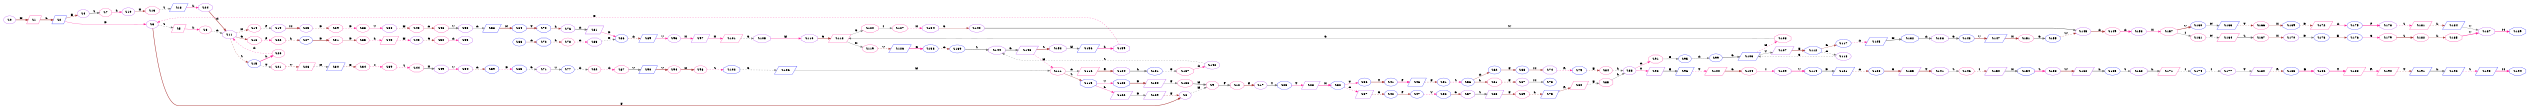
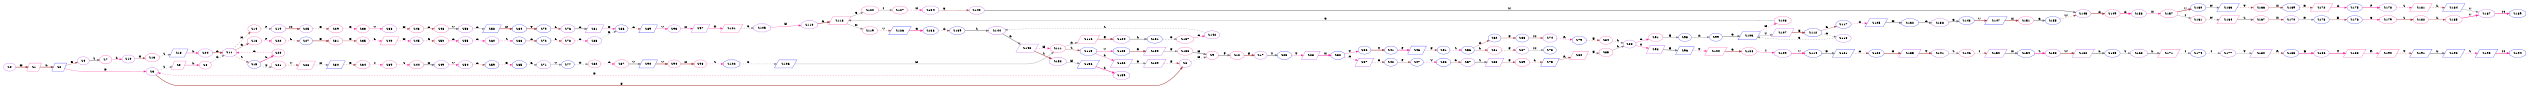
node "S60": added
